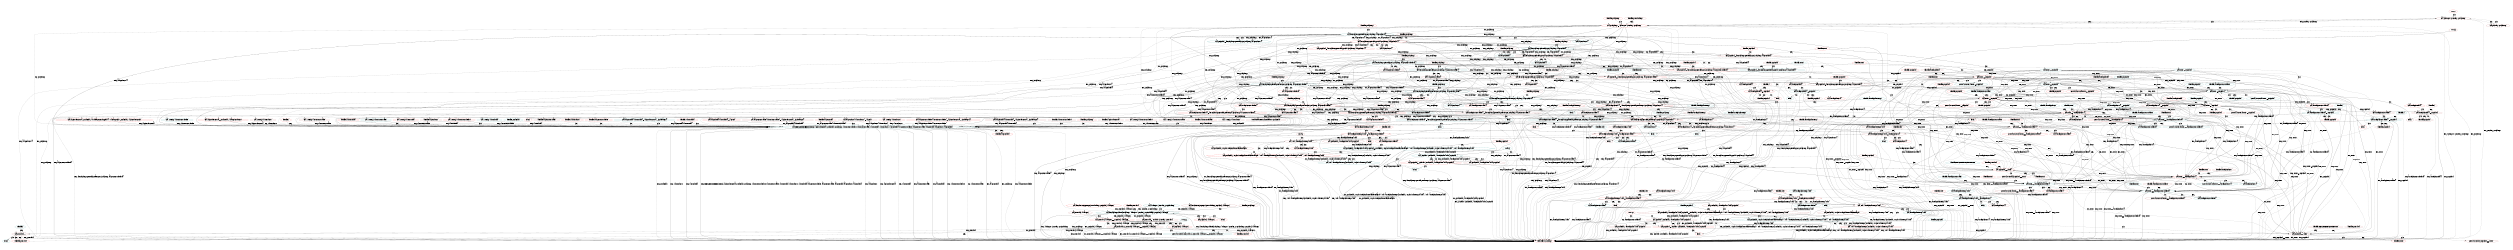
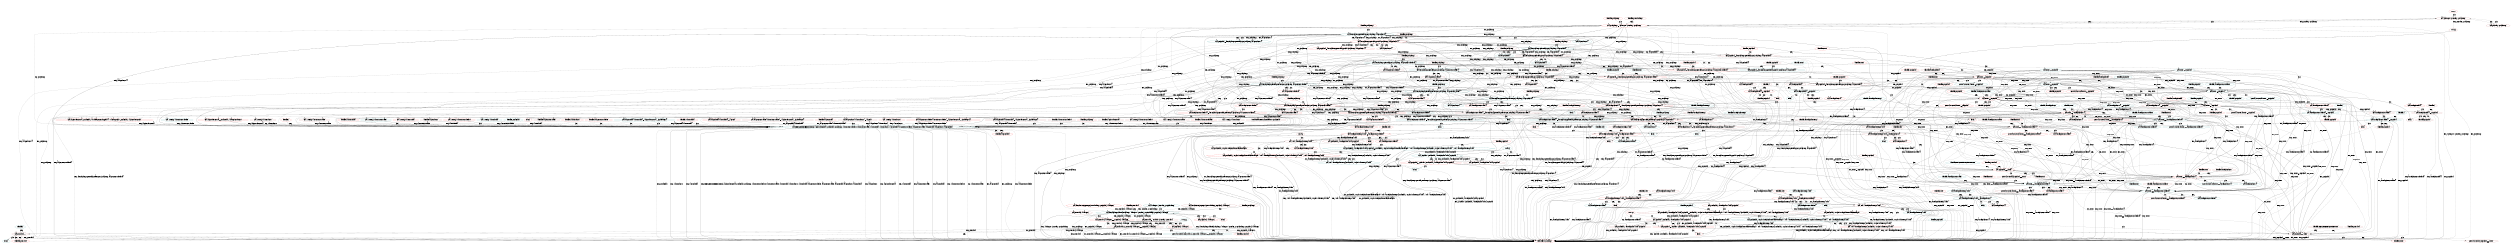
edge "(Call,(dpb_mgr_t *)ps_codec->pv_dpb_mgr)" -> "(MethodReturn,WORD32)": now "(Call,(dpb_mgr_t *)ps_codec->pv_dpb_mgr)" -> "1001153"
